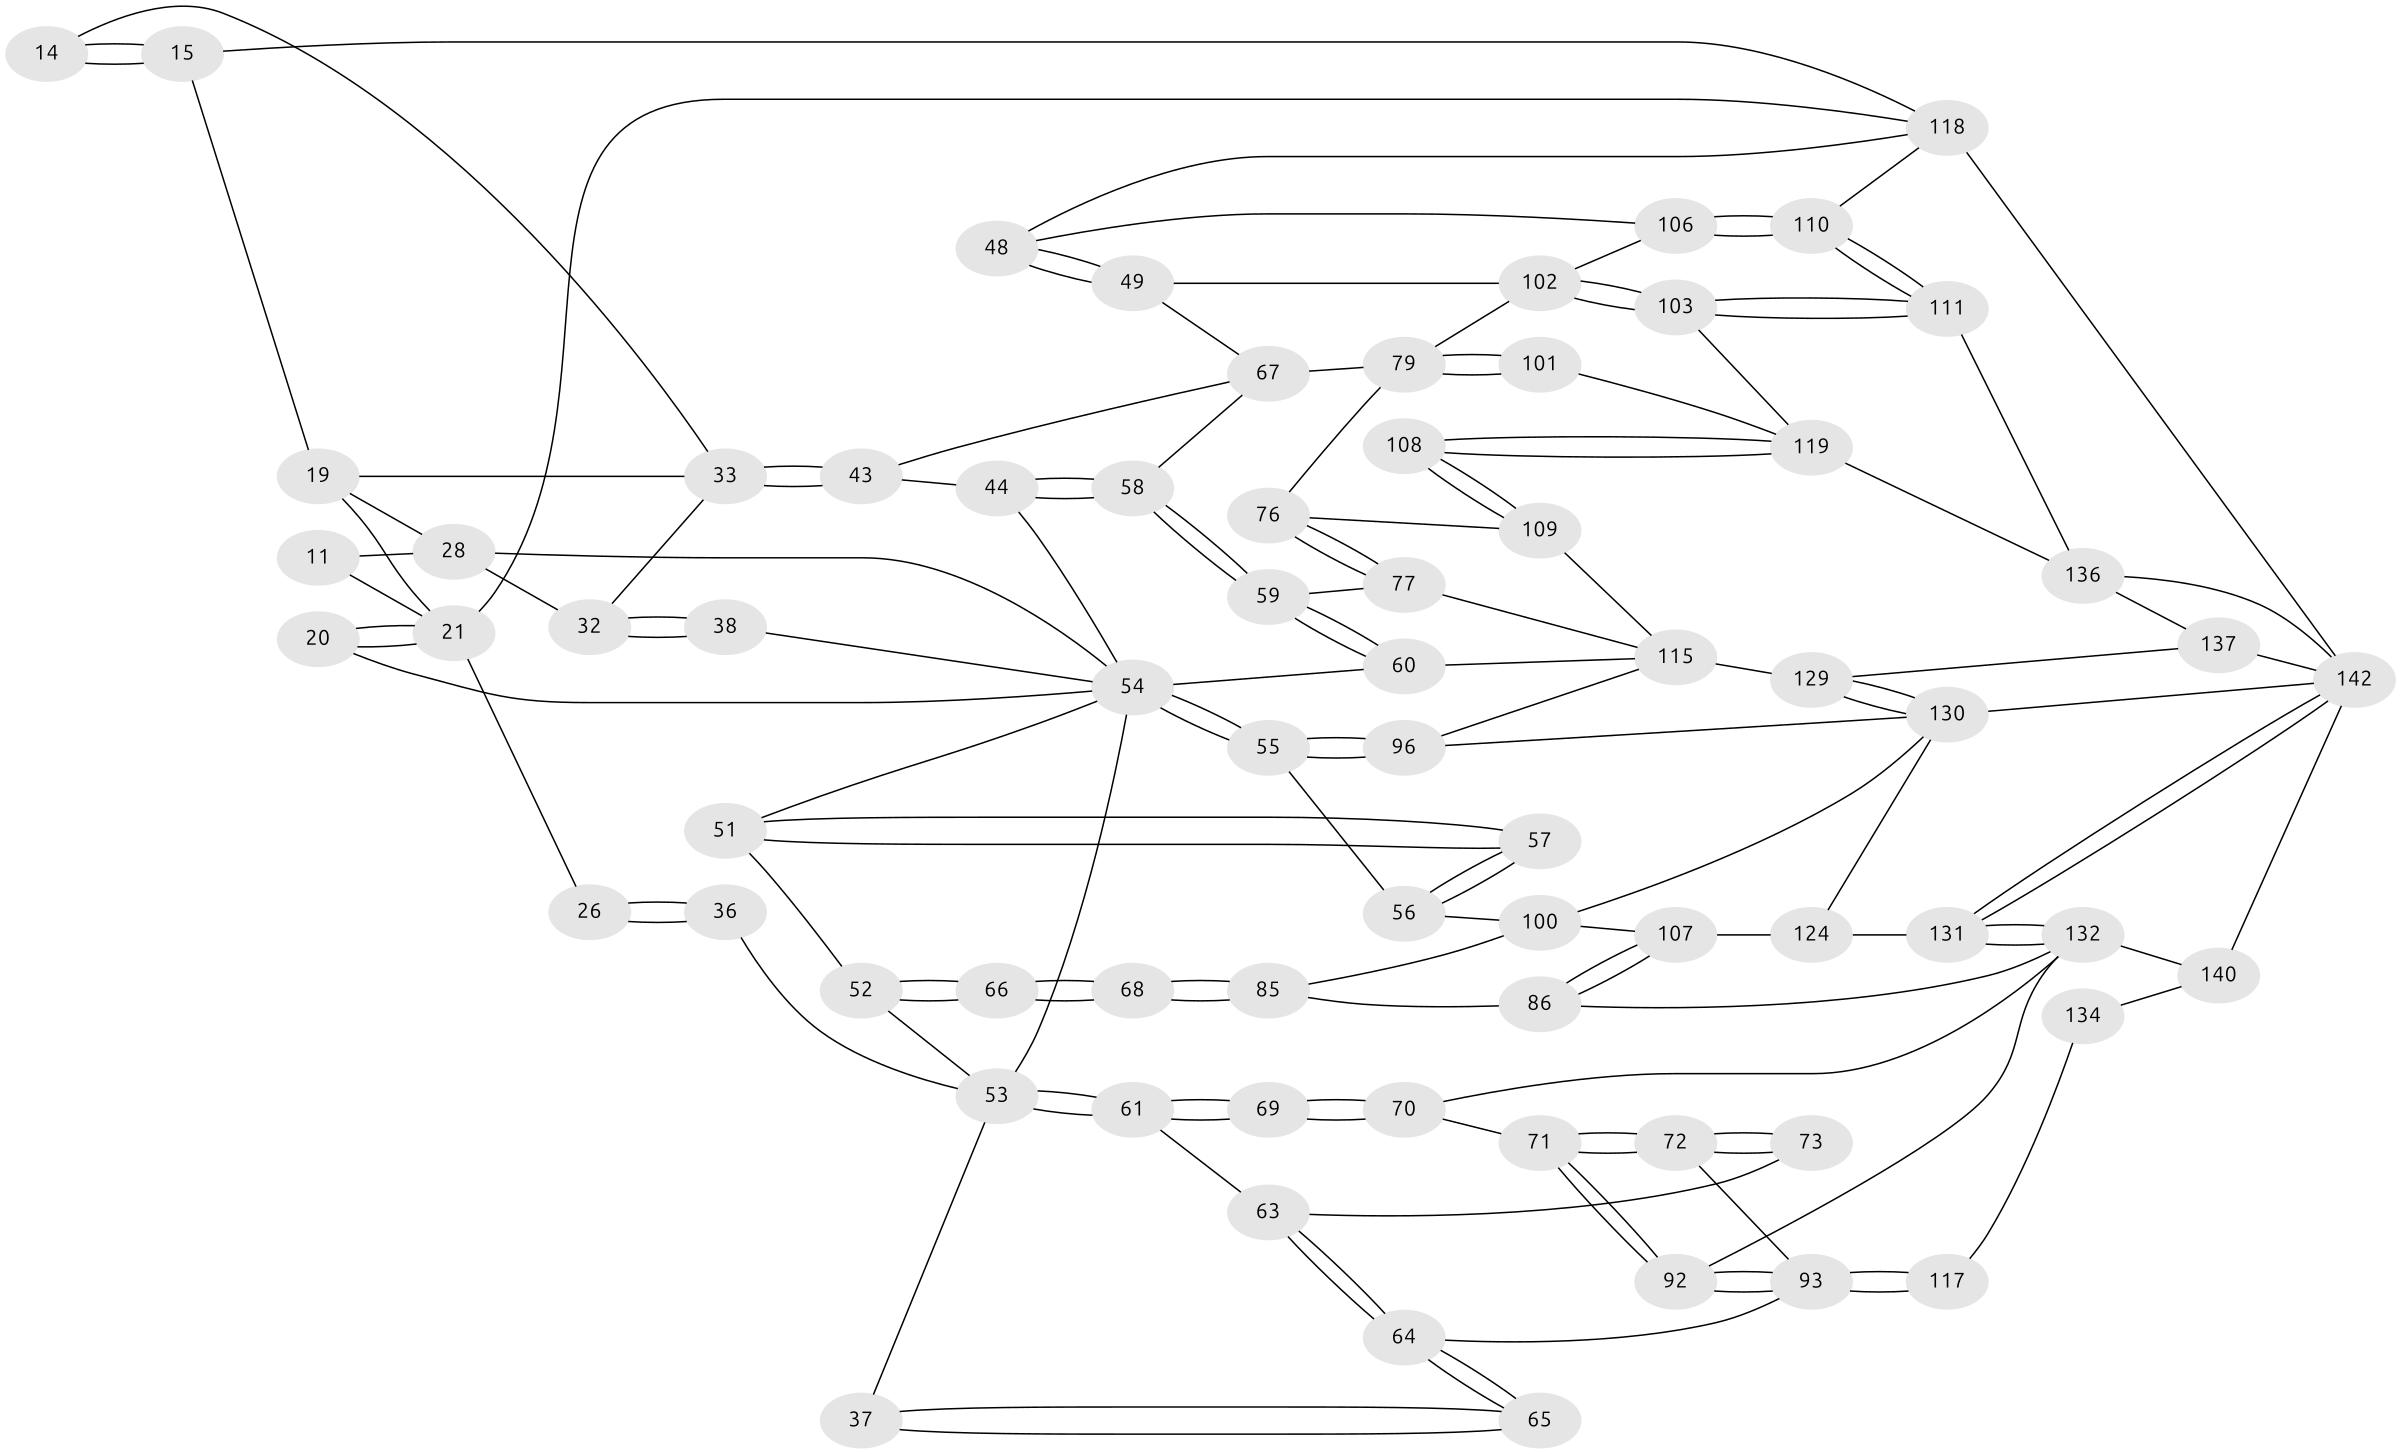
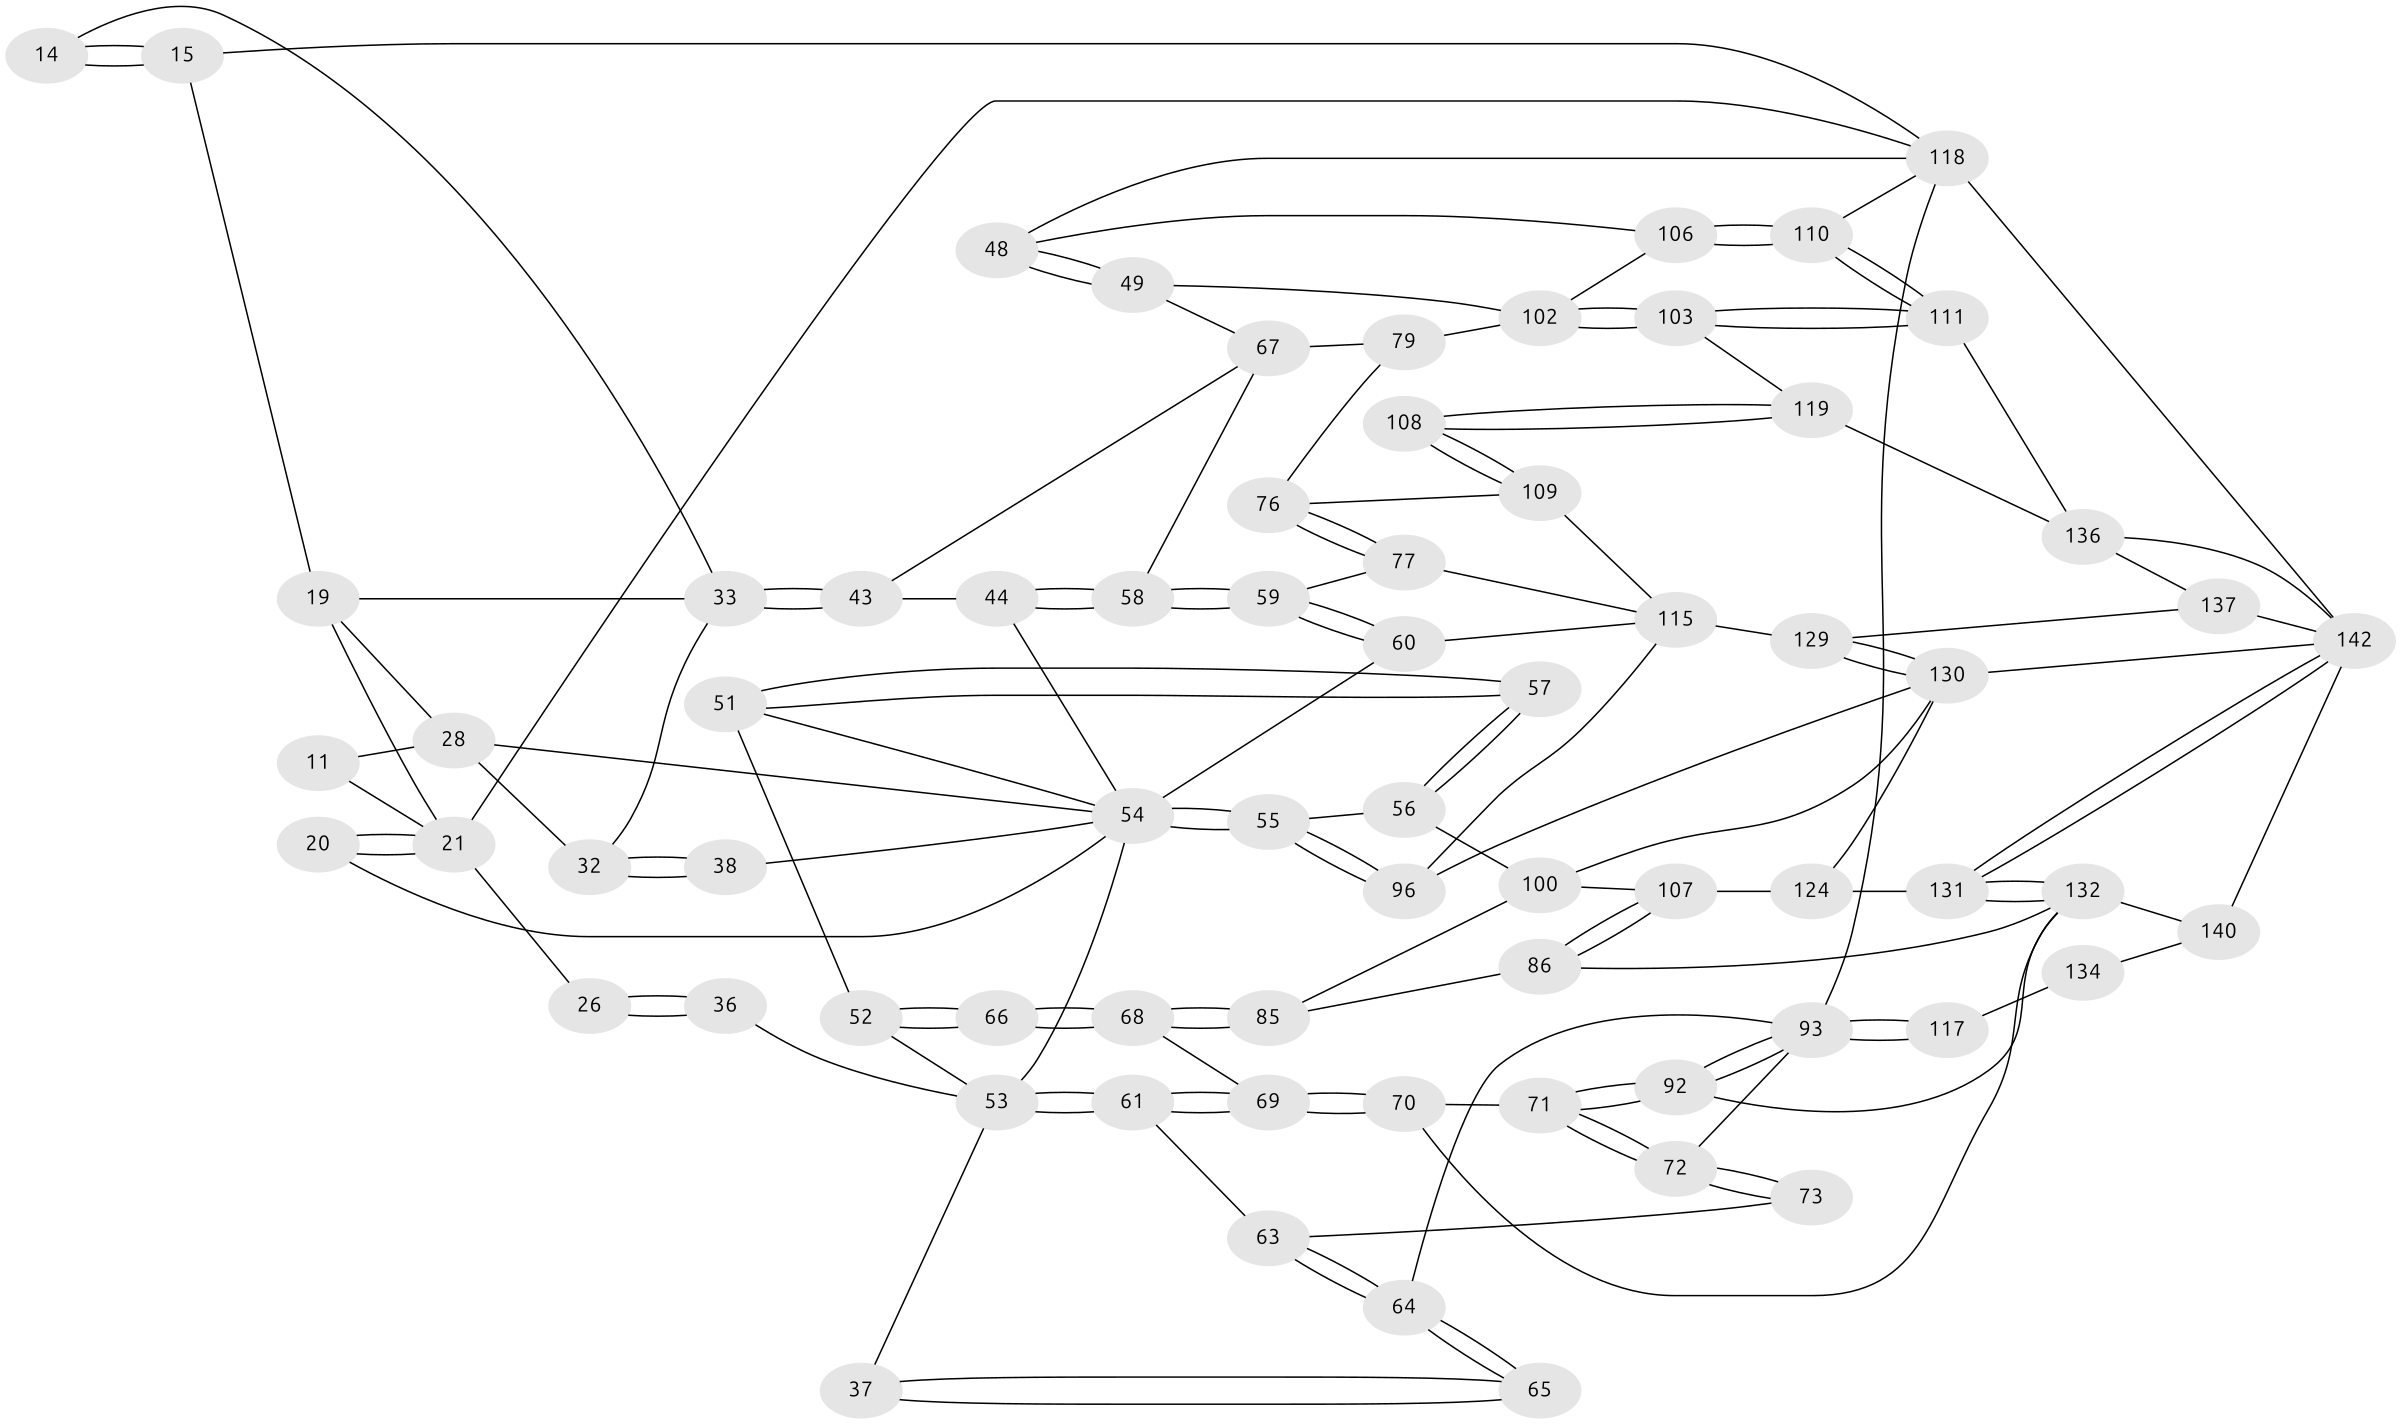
node "101": removed
edge "118" -- "93": added
edge "68" -- "69": added
